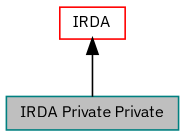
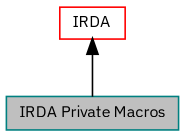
node "IRDA Private Private": label "IRDA Private Private" -> "IRDA Private Macros"
